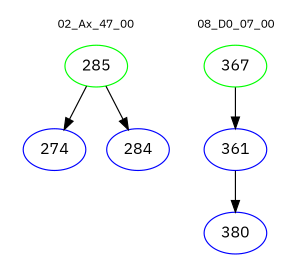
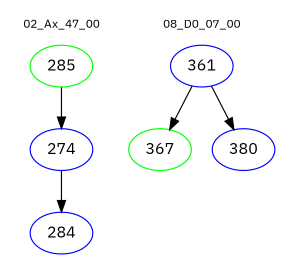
edge "367" -> "361": reversed
edge "285" -> "284": now "274" -> "284"
